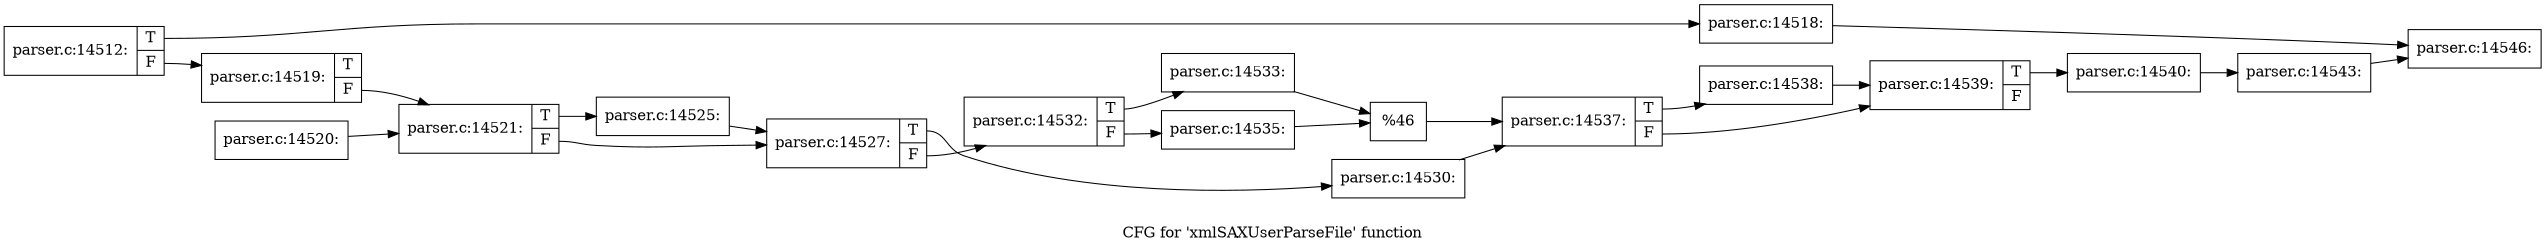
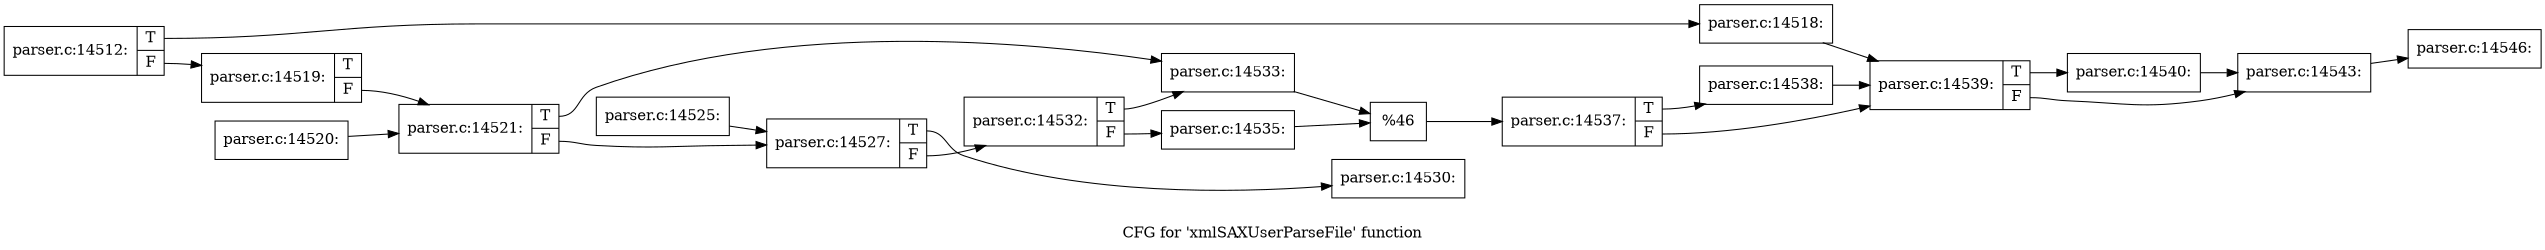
edge "parser.c:14518:" -> "parser.c:14546:": now "parser.c:14518:" -> "parser.c:14539:"
edge "parser.c:14539:" -> "parser.c:14543:": added
edge "parser.c:14521:" -> "parser.c:14525:": now "parser.c:14521:" -> "parser.c:14533:"
edge "parser.c:14530:" -> "parser.c:14537:": removed
